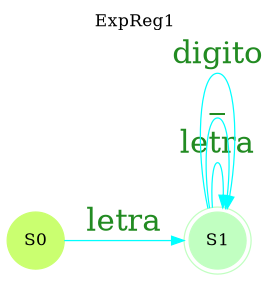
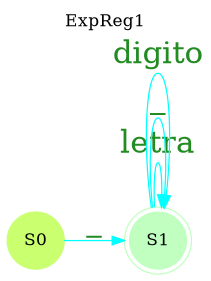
edge "S0" -> "S1": label "letra" -> "_"
